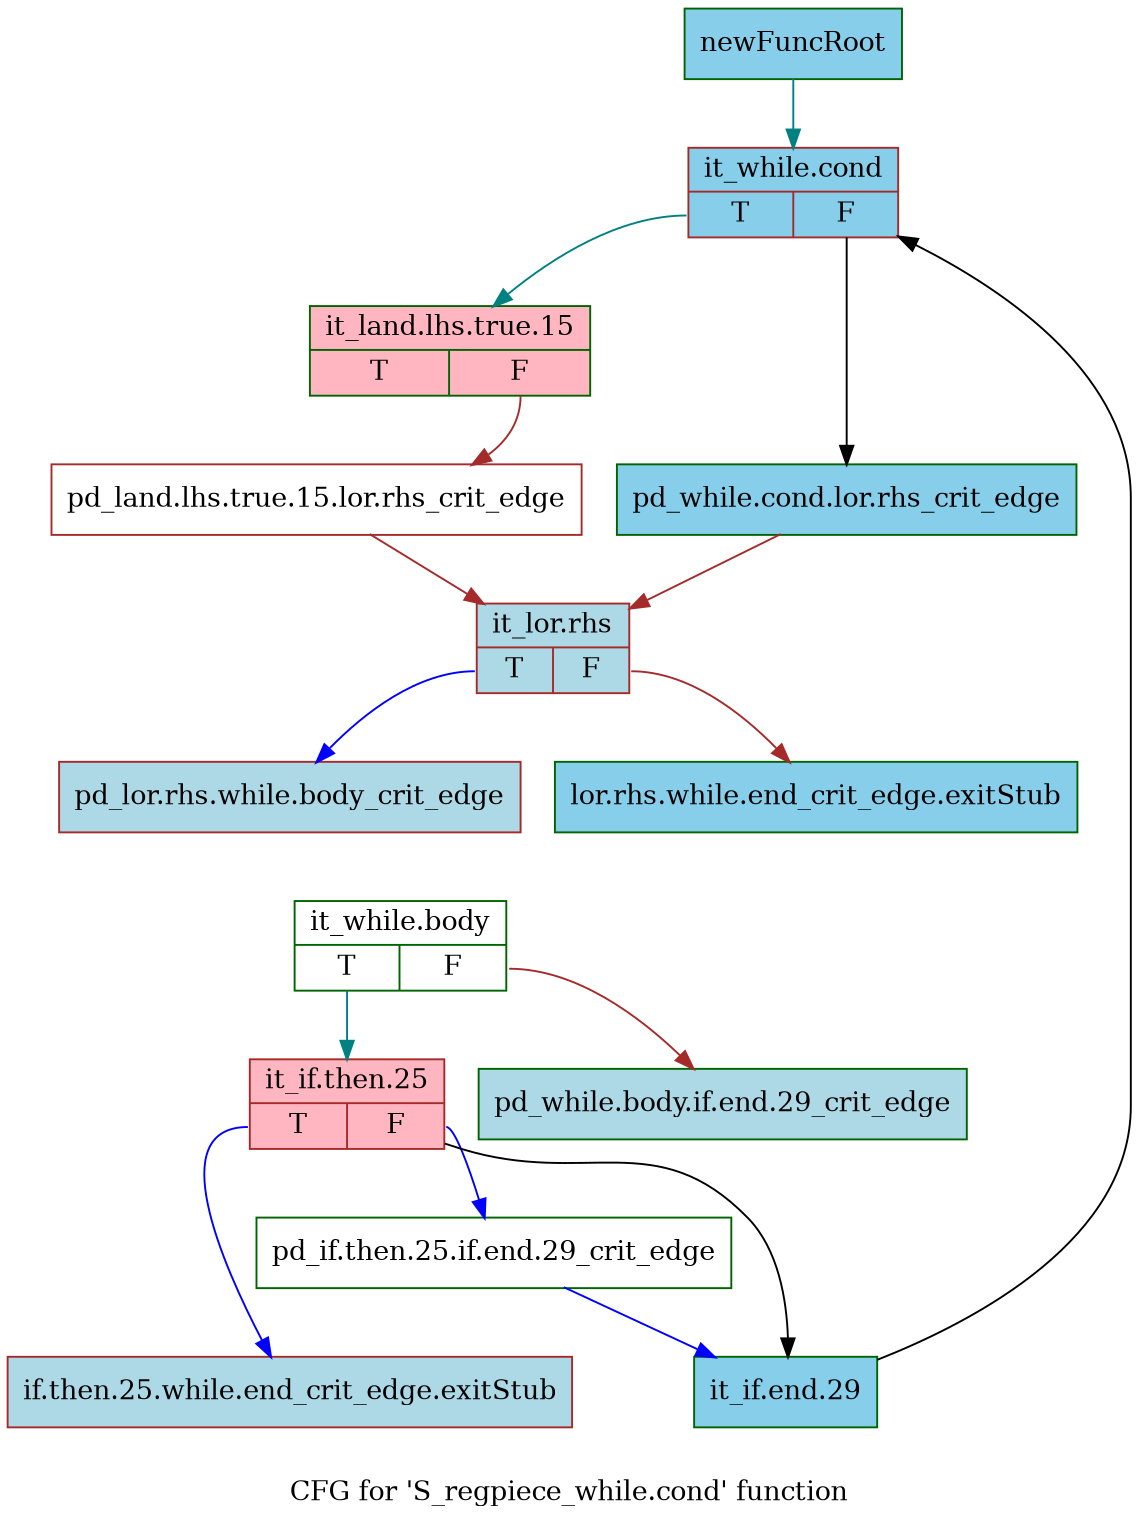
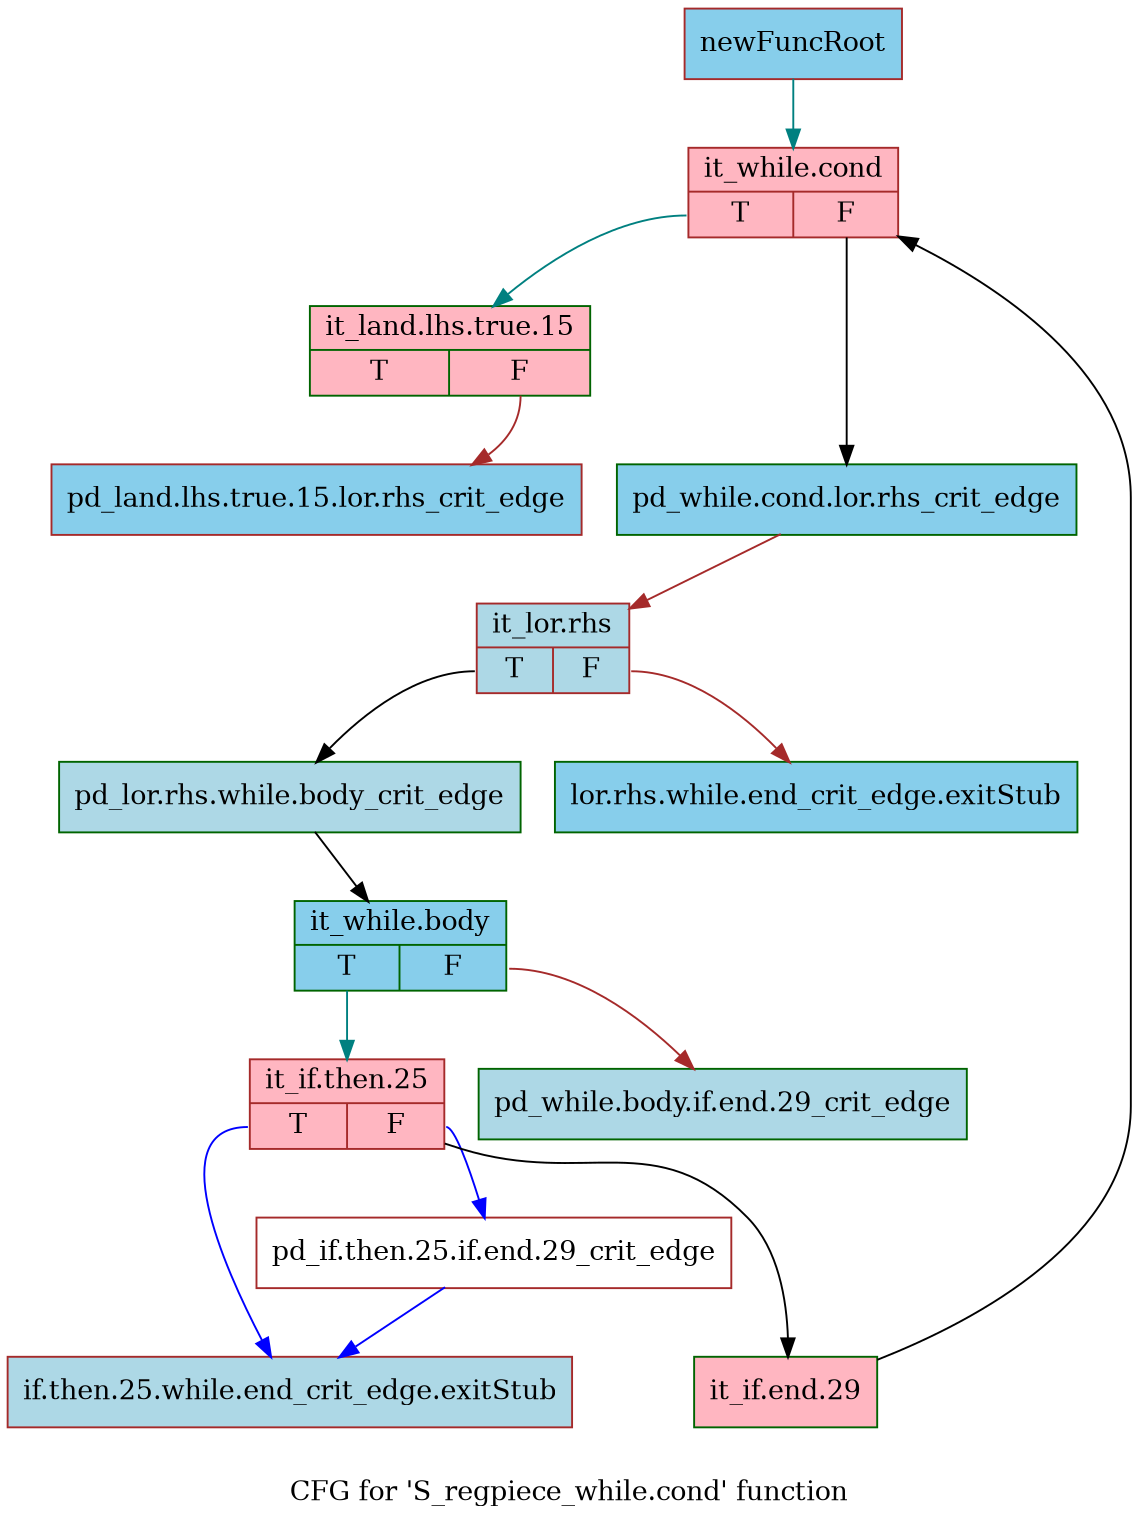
node "newFuncRoot": color darkgreen -> brown
node "it_while.cond": fillcolor skyblue -> lightpink
node "pd_land.lhs.true.15.lor.rhs_crit_edge": fillcolor white -> skyblue
edge "pd_land.lhs.true.15.lor.rhs_crit_edge" -> "it_lor.rhs": removed
edge "it_lor.rhs" -> "pd_lor.rhs.while.body_crit_edge": color blue -> black
node "pd_lor.rhs.while.body_crit_edge": color brown -> darkgreen
edge "pd_lor.rhs.while.body_crit_edge" -> "it_while.body": added
node "it_while.body": fillcolor white -> skyblue
node "pd_if.then.25.if.end.29_crit_edge": color darkgreen -> brown
edge "pd_if.then.25.if.end.29_crit_edge" -> "it_if.end.29": now "pd_if.then.25.if.end.29_crit_edge" -> "if.then.25.while.end_crit_edge.exitStub"
node "it_if.end.29": fillcolor skyblue -> lightpink
